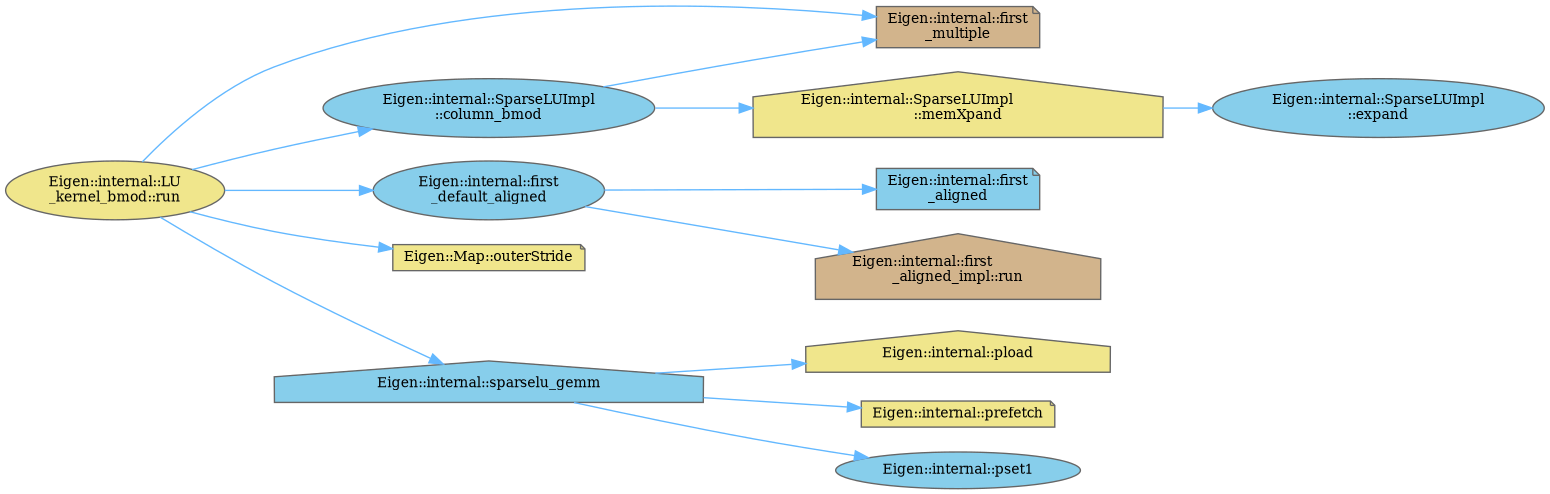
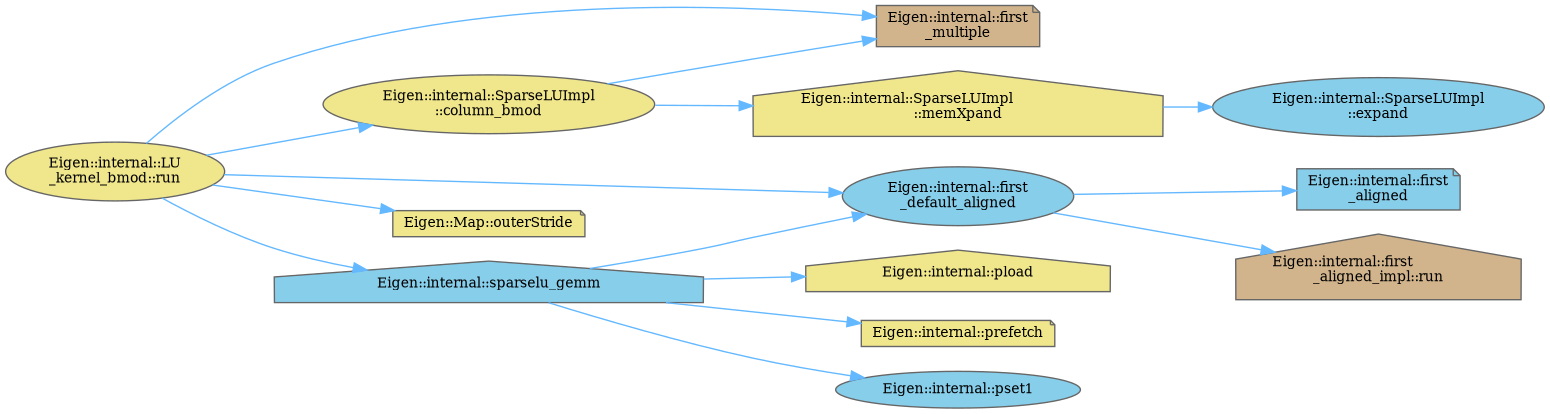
node "Eigen::internal::SparseLUImpl ::column_bmod": fillcolor skyblue -> khaki
edge "Eigen::internal::sparselu_gemm" -> "Eigen::internal::first _default_aligned": added
